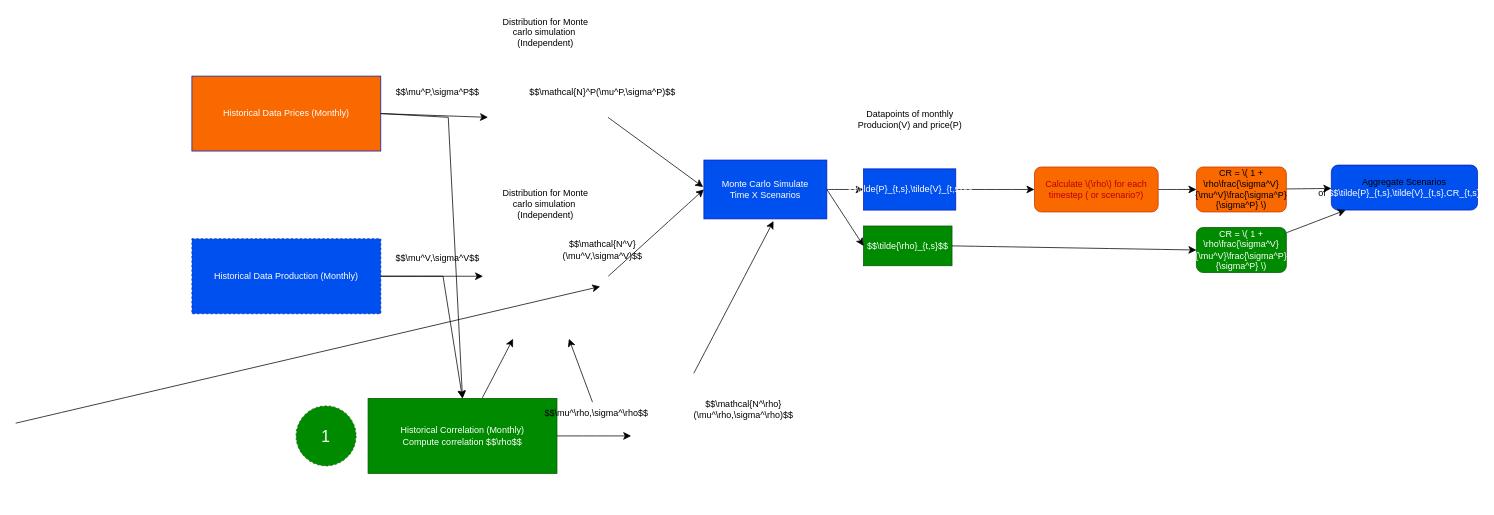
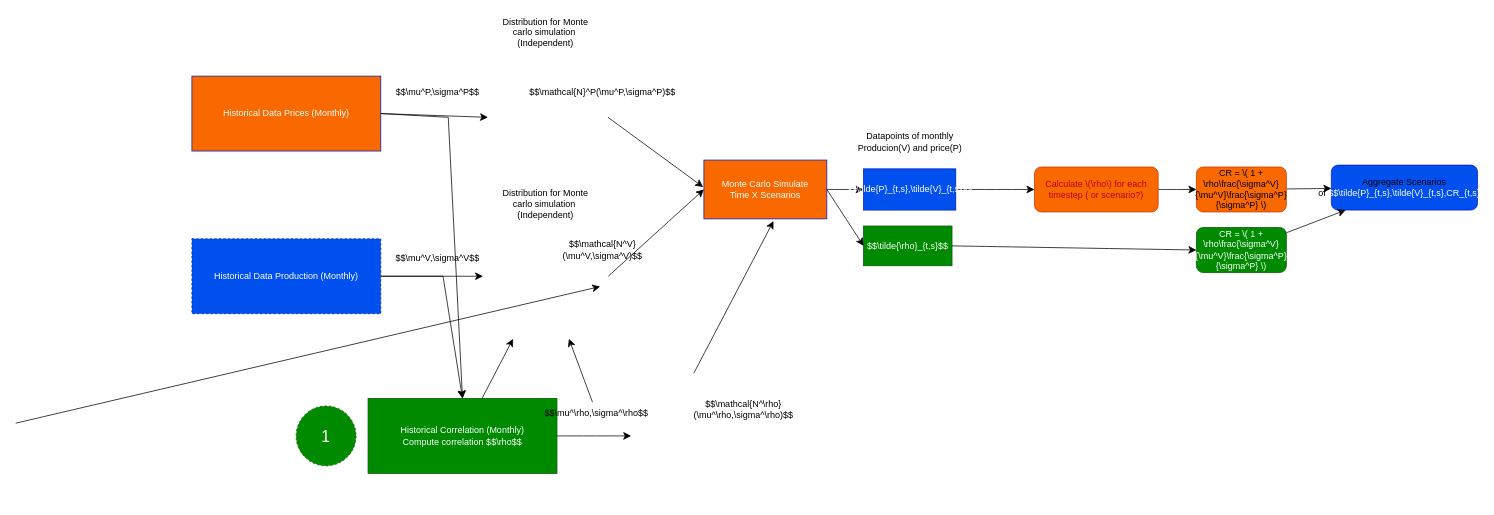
node "Datapoints of monthly Producion(V) and price(P)": moved (910, 120) -> (910, 142)
node "Monte Carlo Simulate Time X Scenarios": fillcolor #0050ef -> #fa6800
